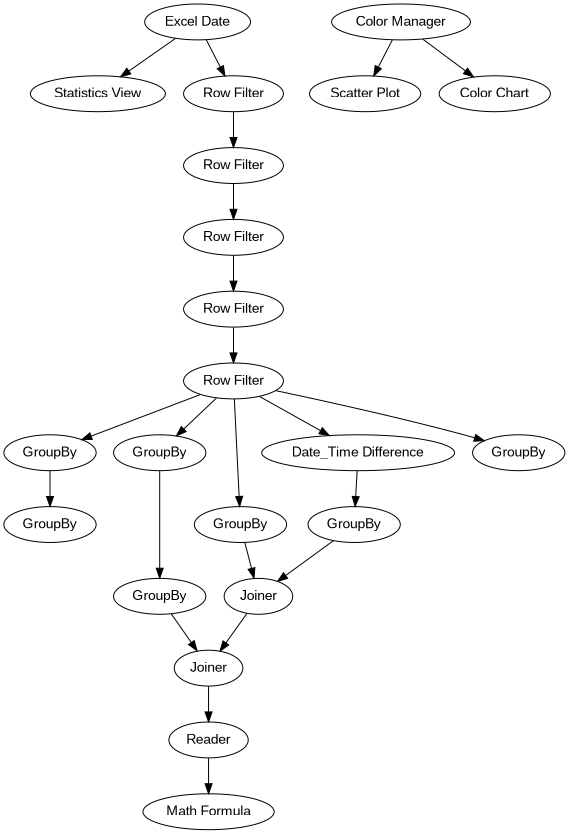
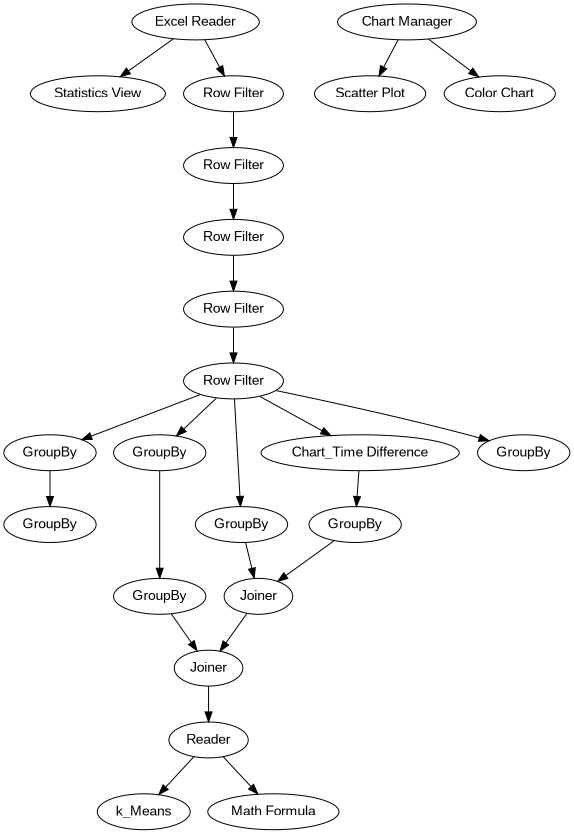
node "Excel Date": label "Excel Date" -> "Excel Reader"
node "Color Manager": label "Color Manager" -> "Chart Manager"
node "Date_Time Difference": label "Date_Time Difference" -> "Chart_Time Difference"
node "k_Means": added
